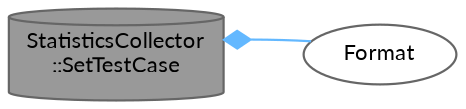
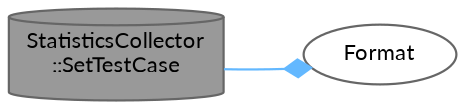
edge "Format" -> "StatisticsCollector ::SetTestCase": reversed
